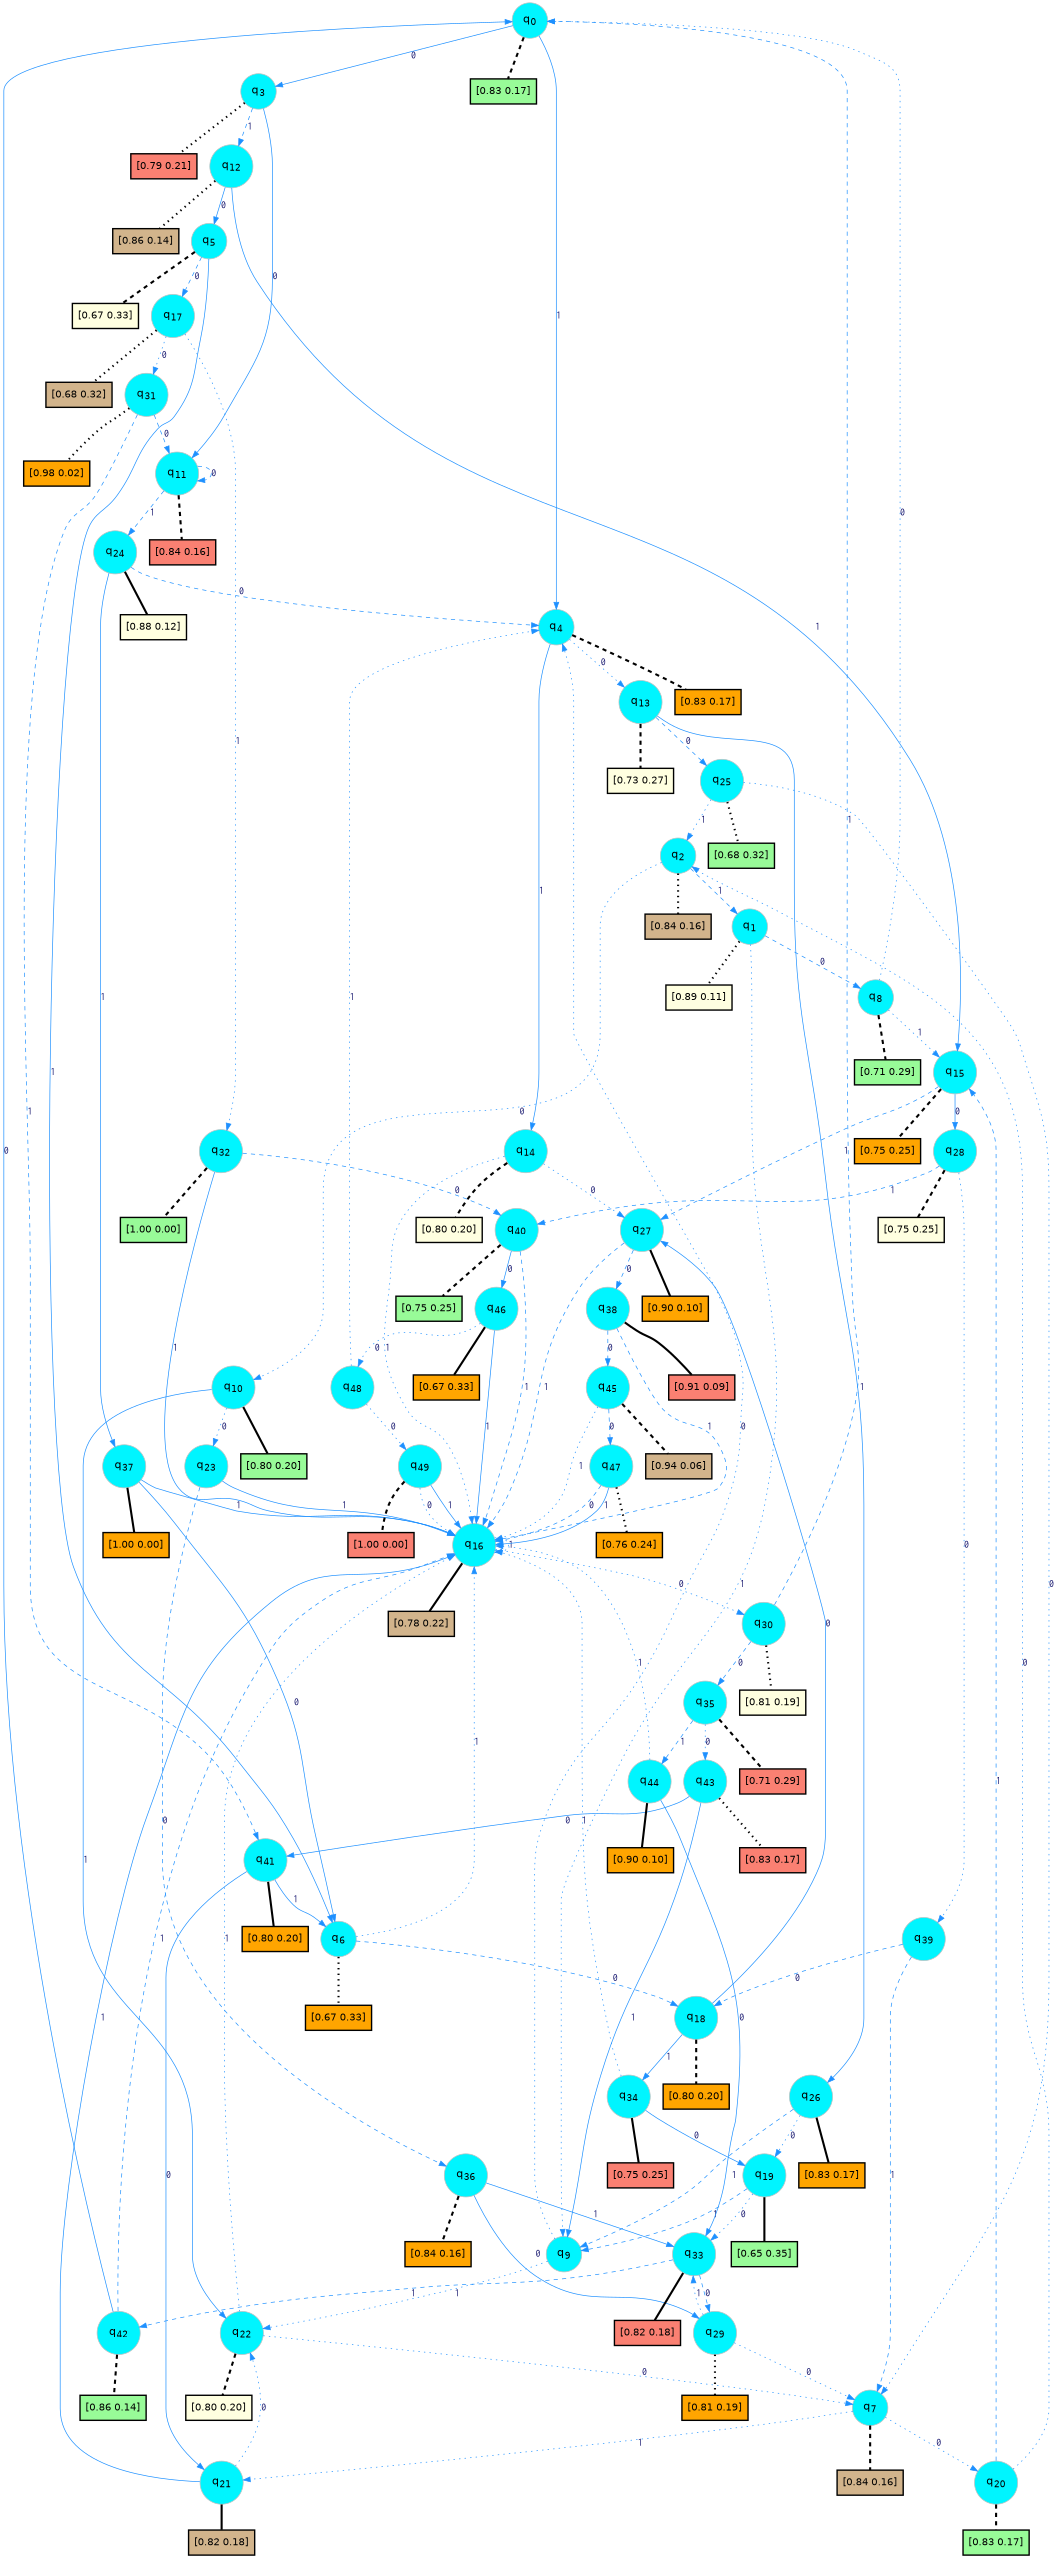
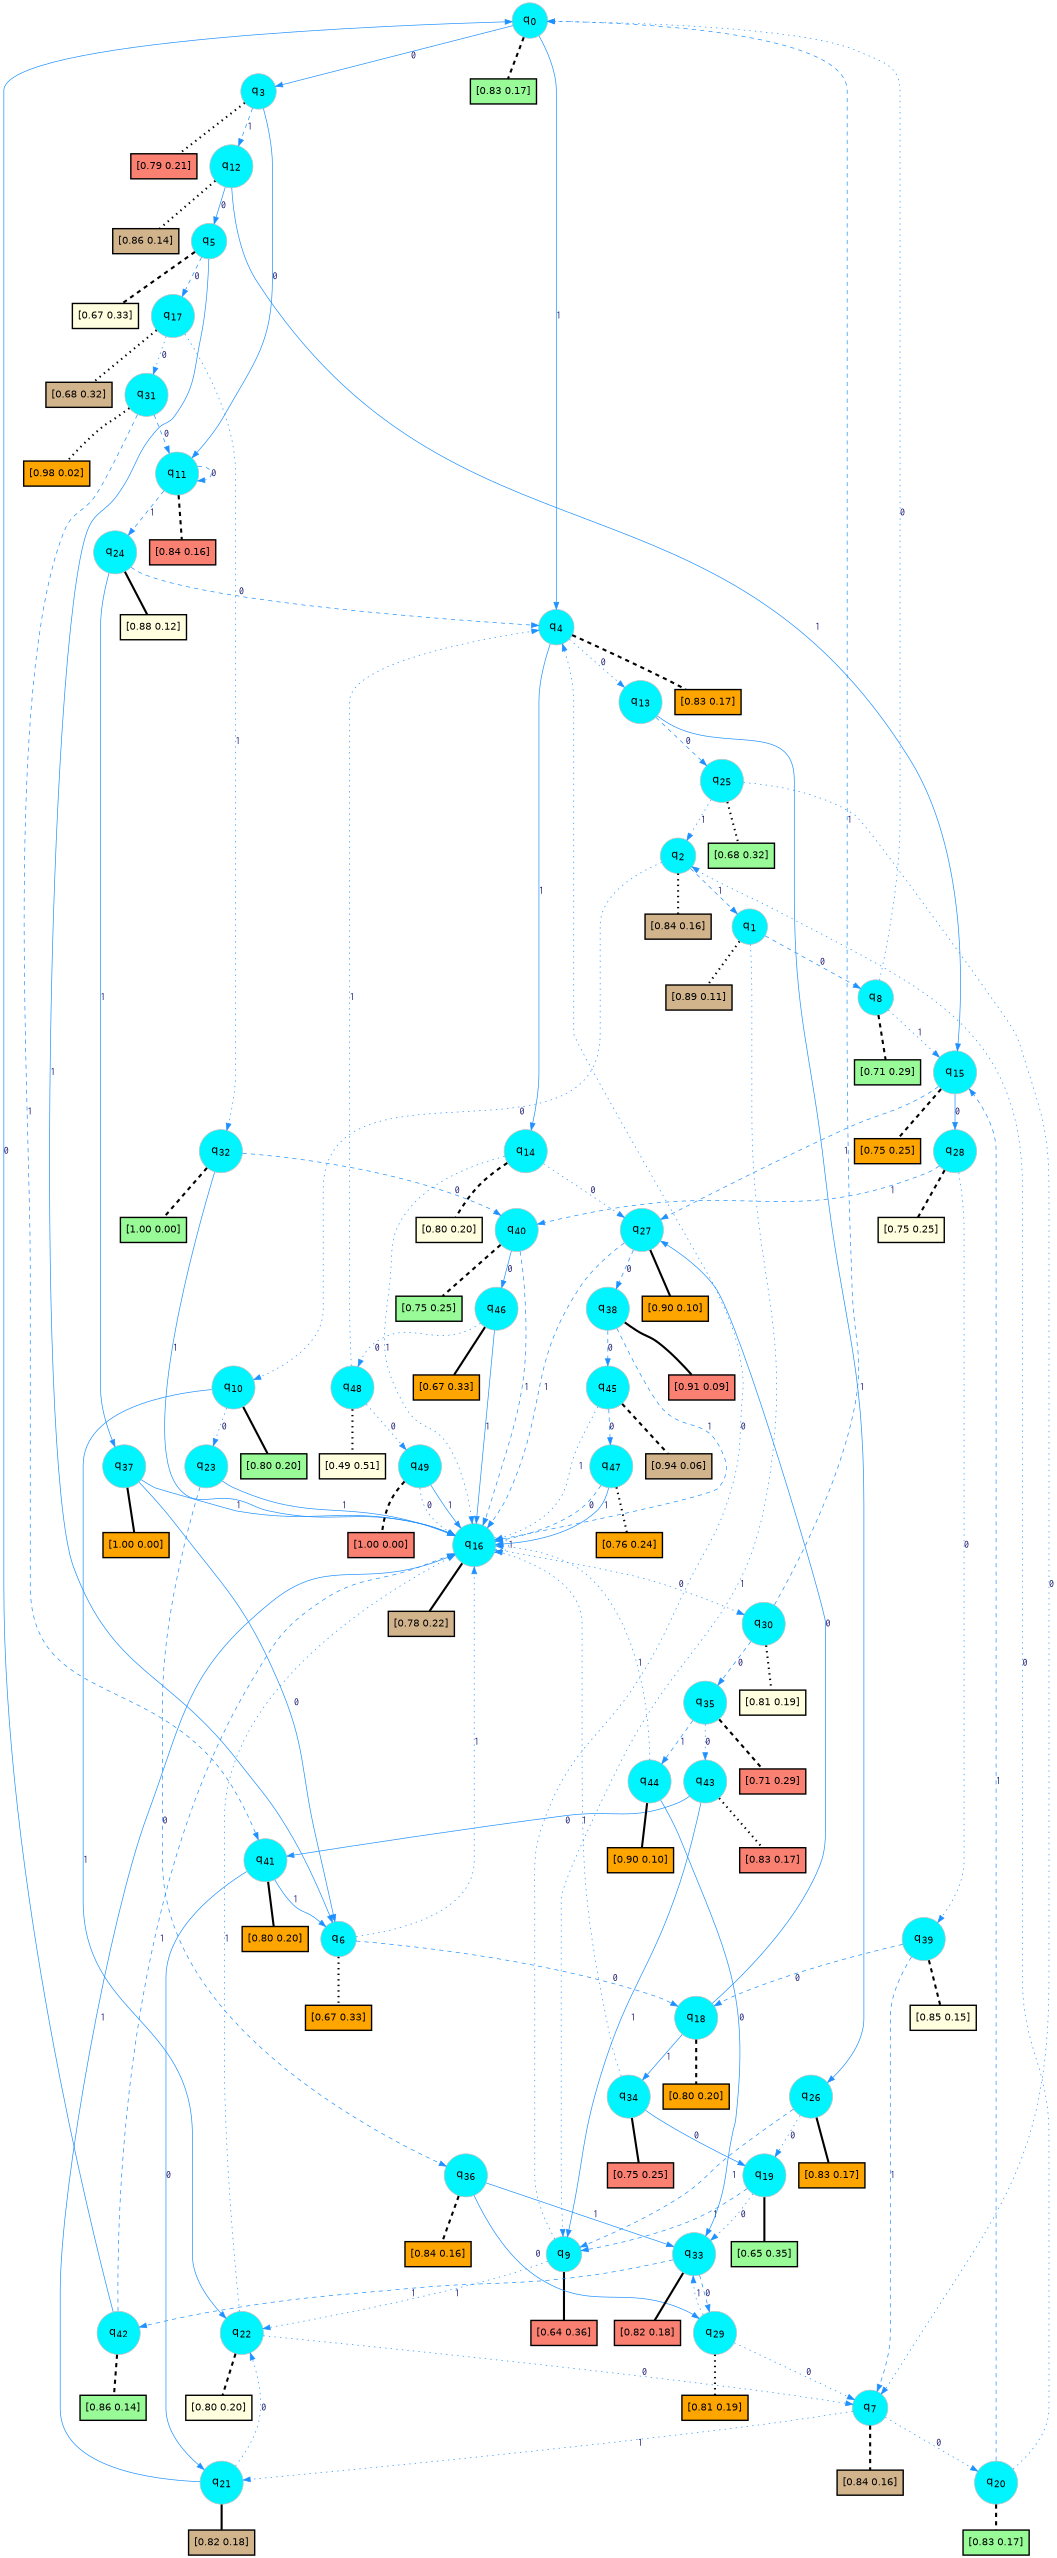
node "[0.73 0.27]": removed
node "[0.89 0.11]": fillcolor lightyellow -> tan
node "[0.49 0.51]": added
node "[0.85 0.15]": added
node "[0.64 0.36]": added
